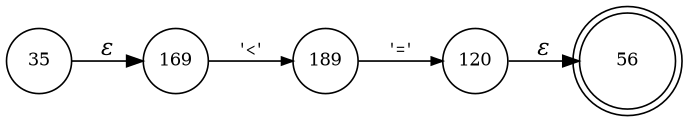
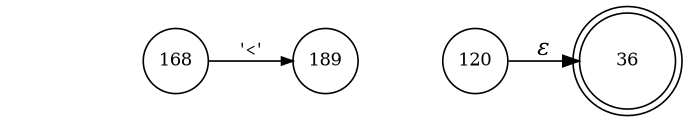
node "35": removed
node "169": label "169" -> "168"
edge "189" -> "120": removed, label "'='"
node "56": label "56" -> "36"
